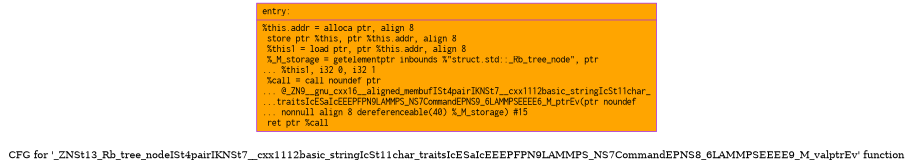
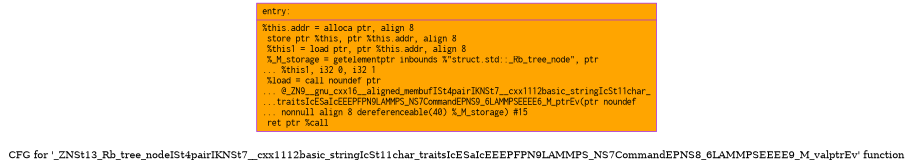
node "entry:": text "%call = call noundef ptr" -> "%load = call noundef ptr"
